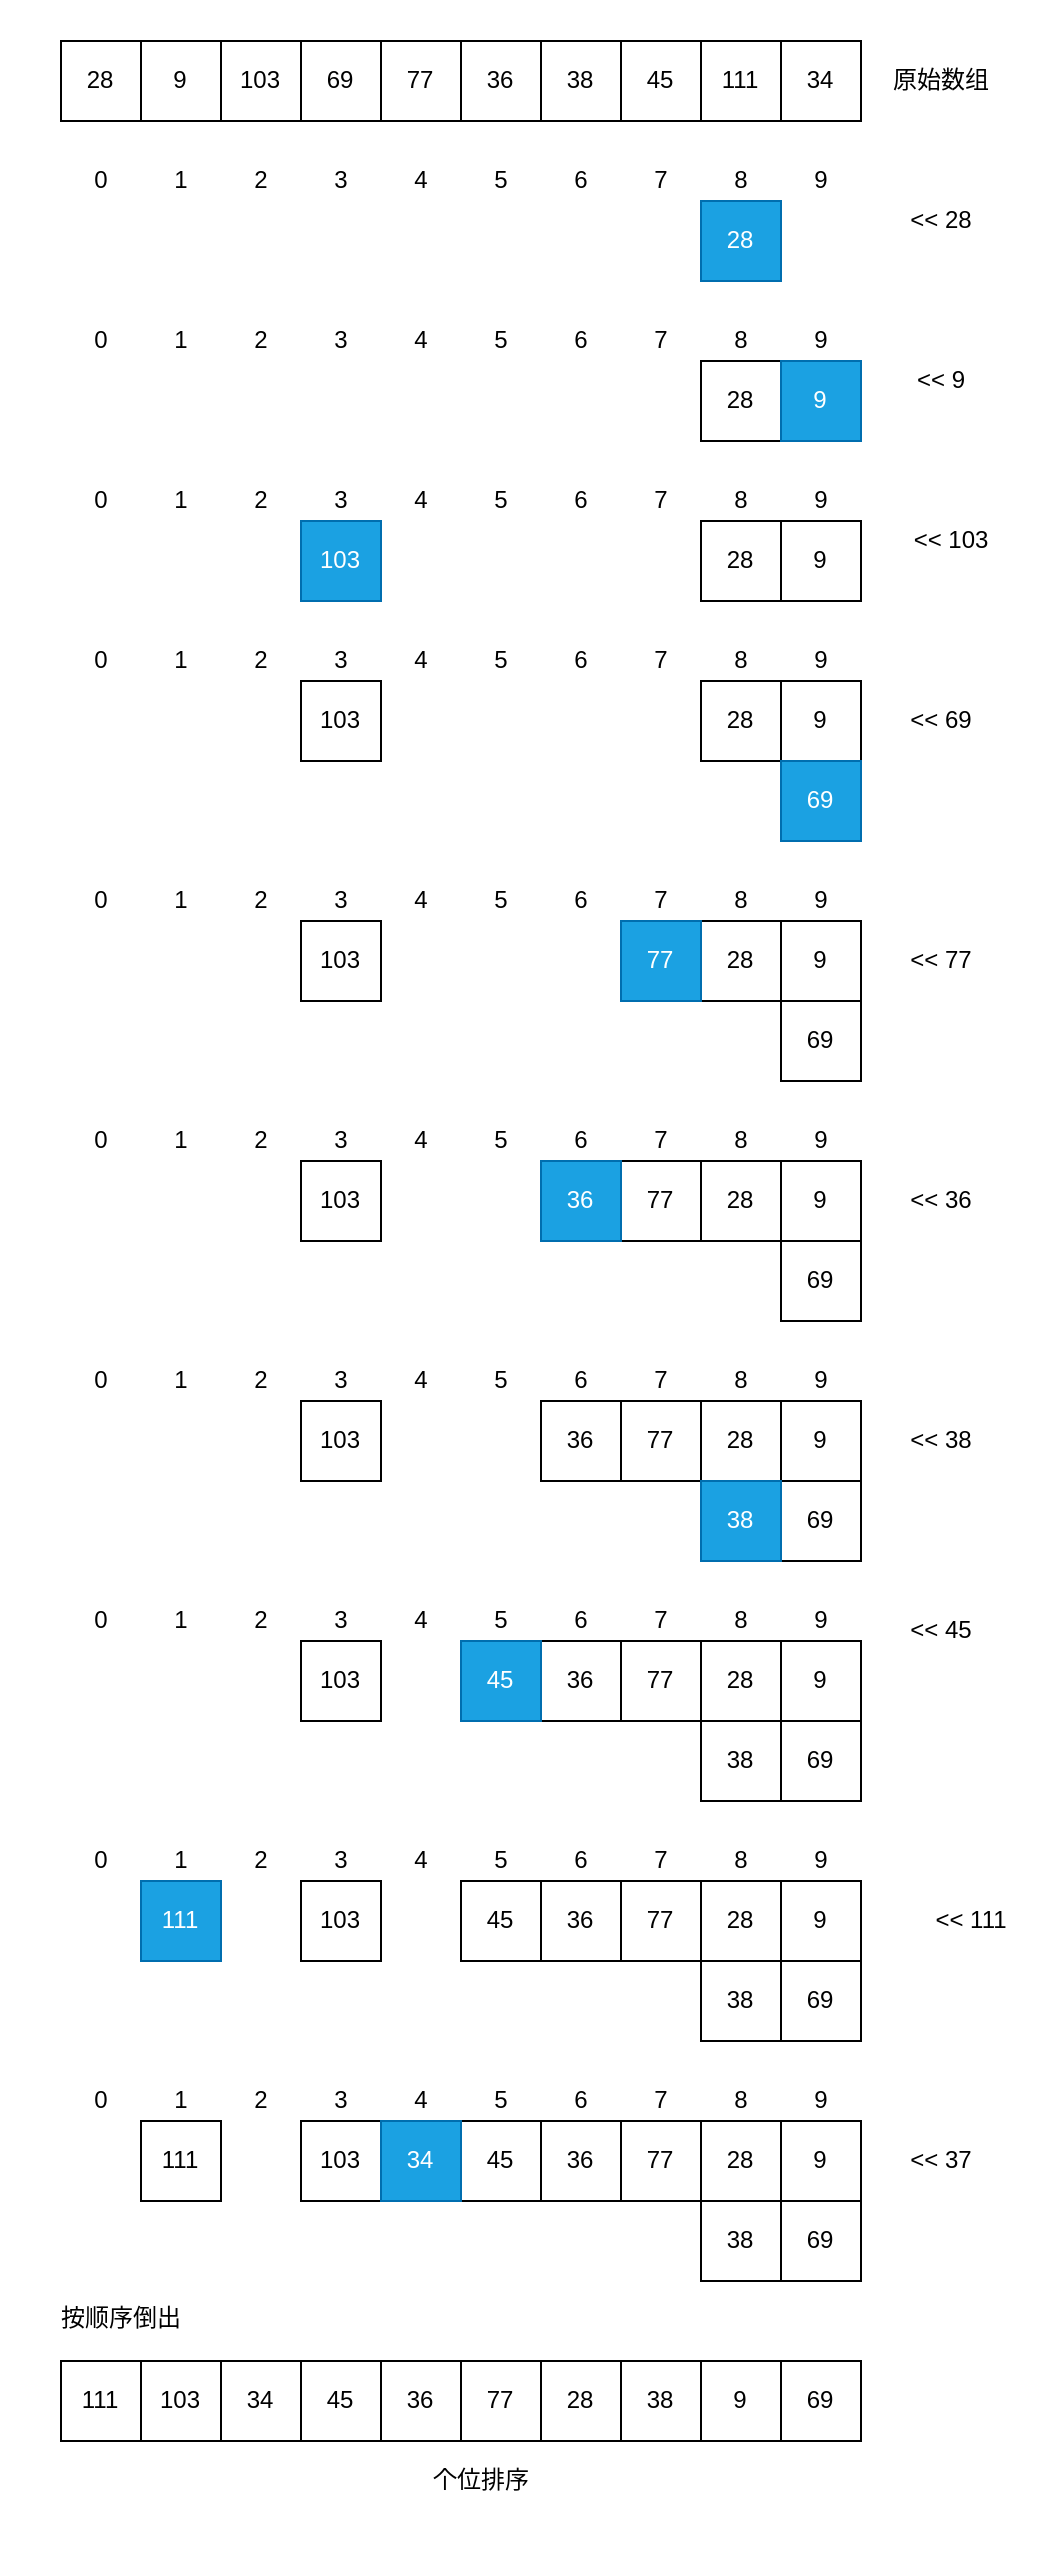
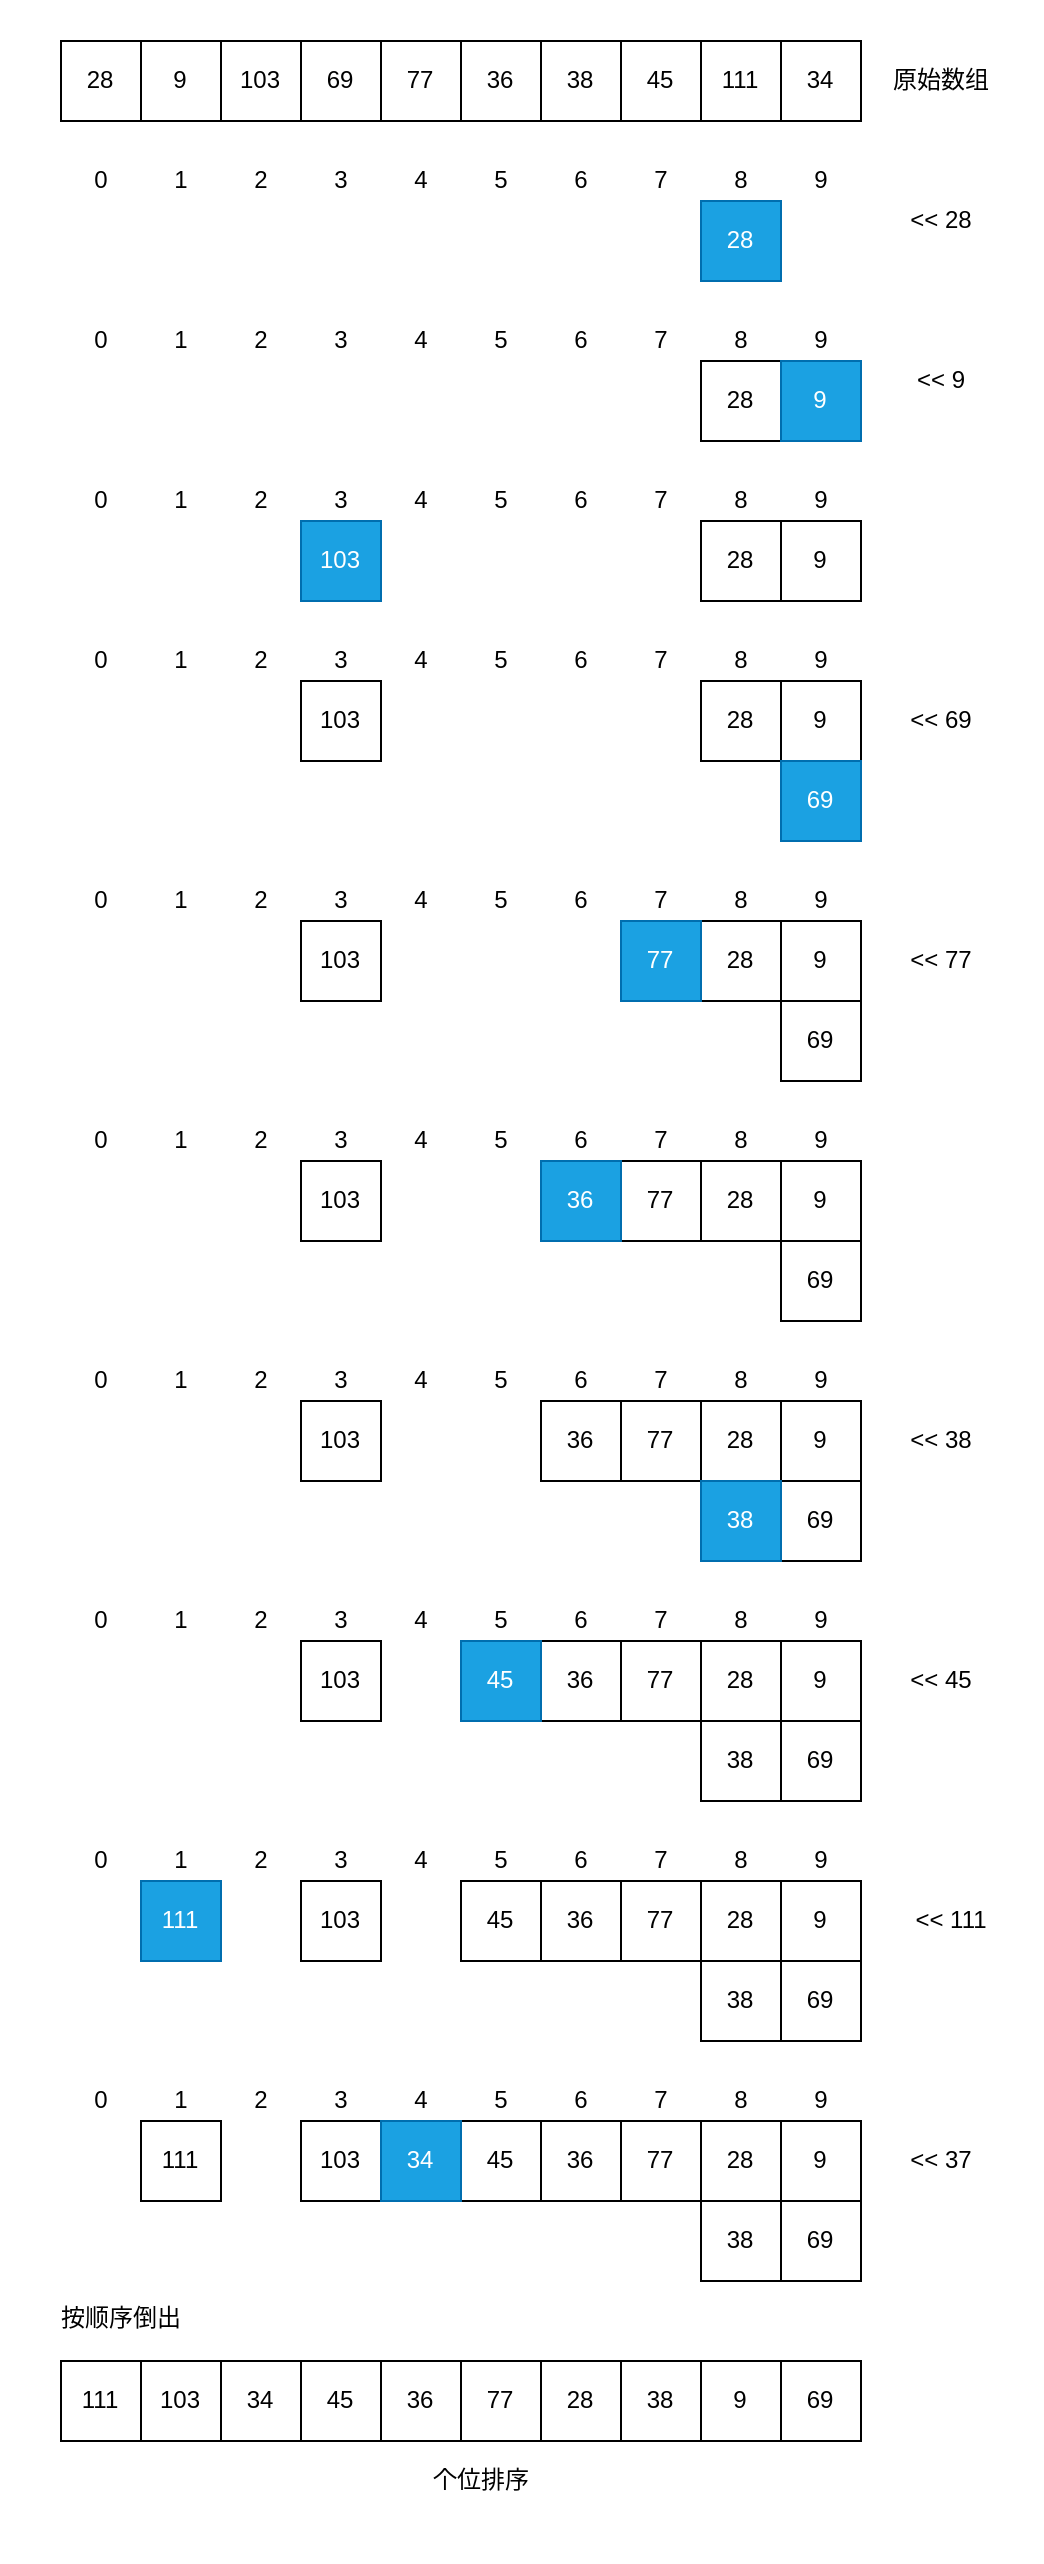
node "<< 103": removed
node "<< 36": removed
node "<< 45": moved (941, 1631) -> (941, 1681)
node "<< 111": moved (971, 1921) -> (951, 1921)
